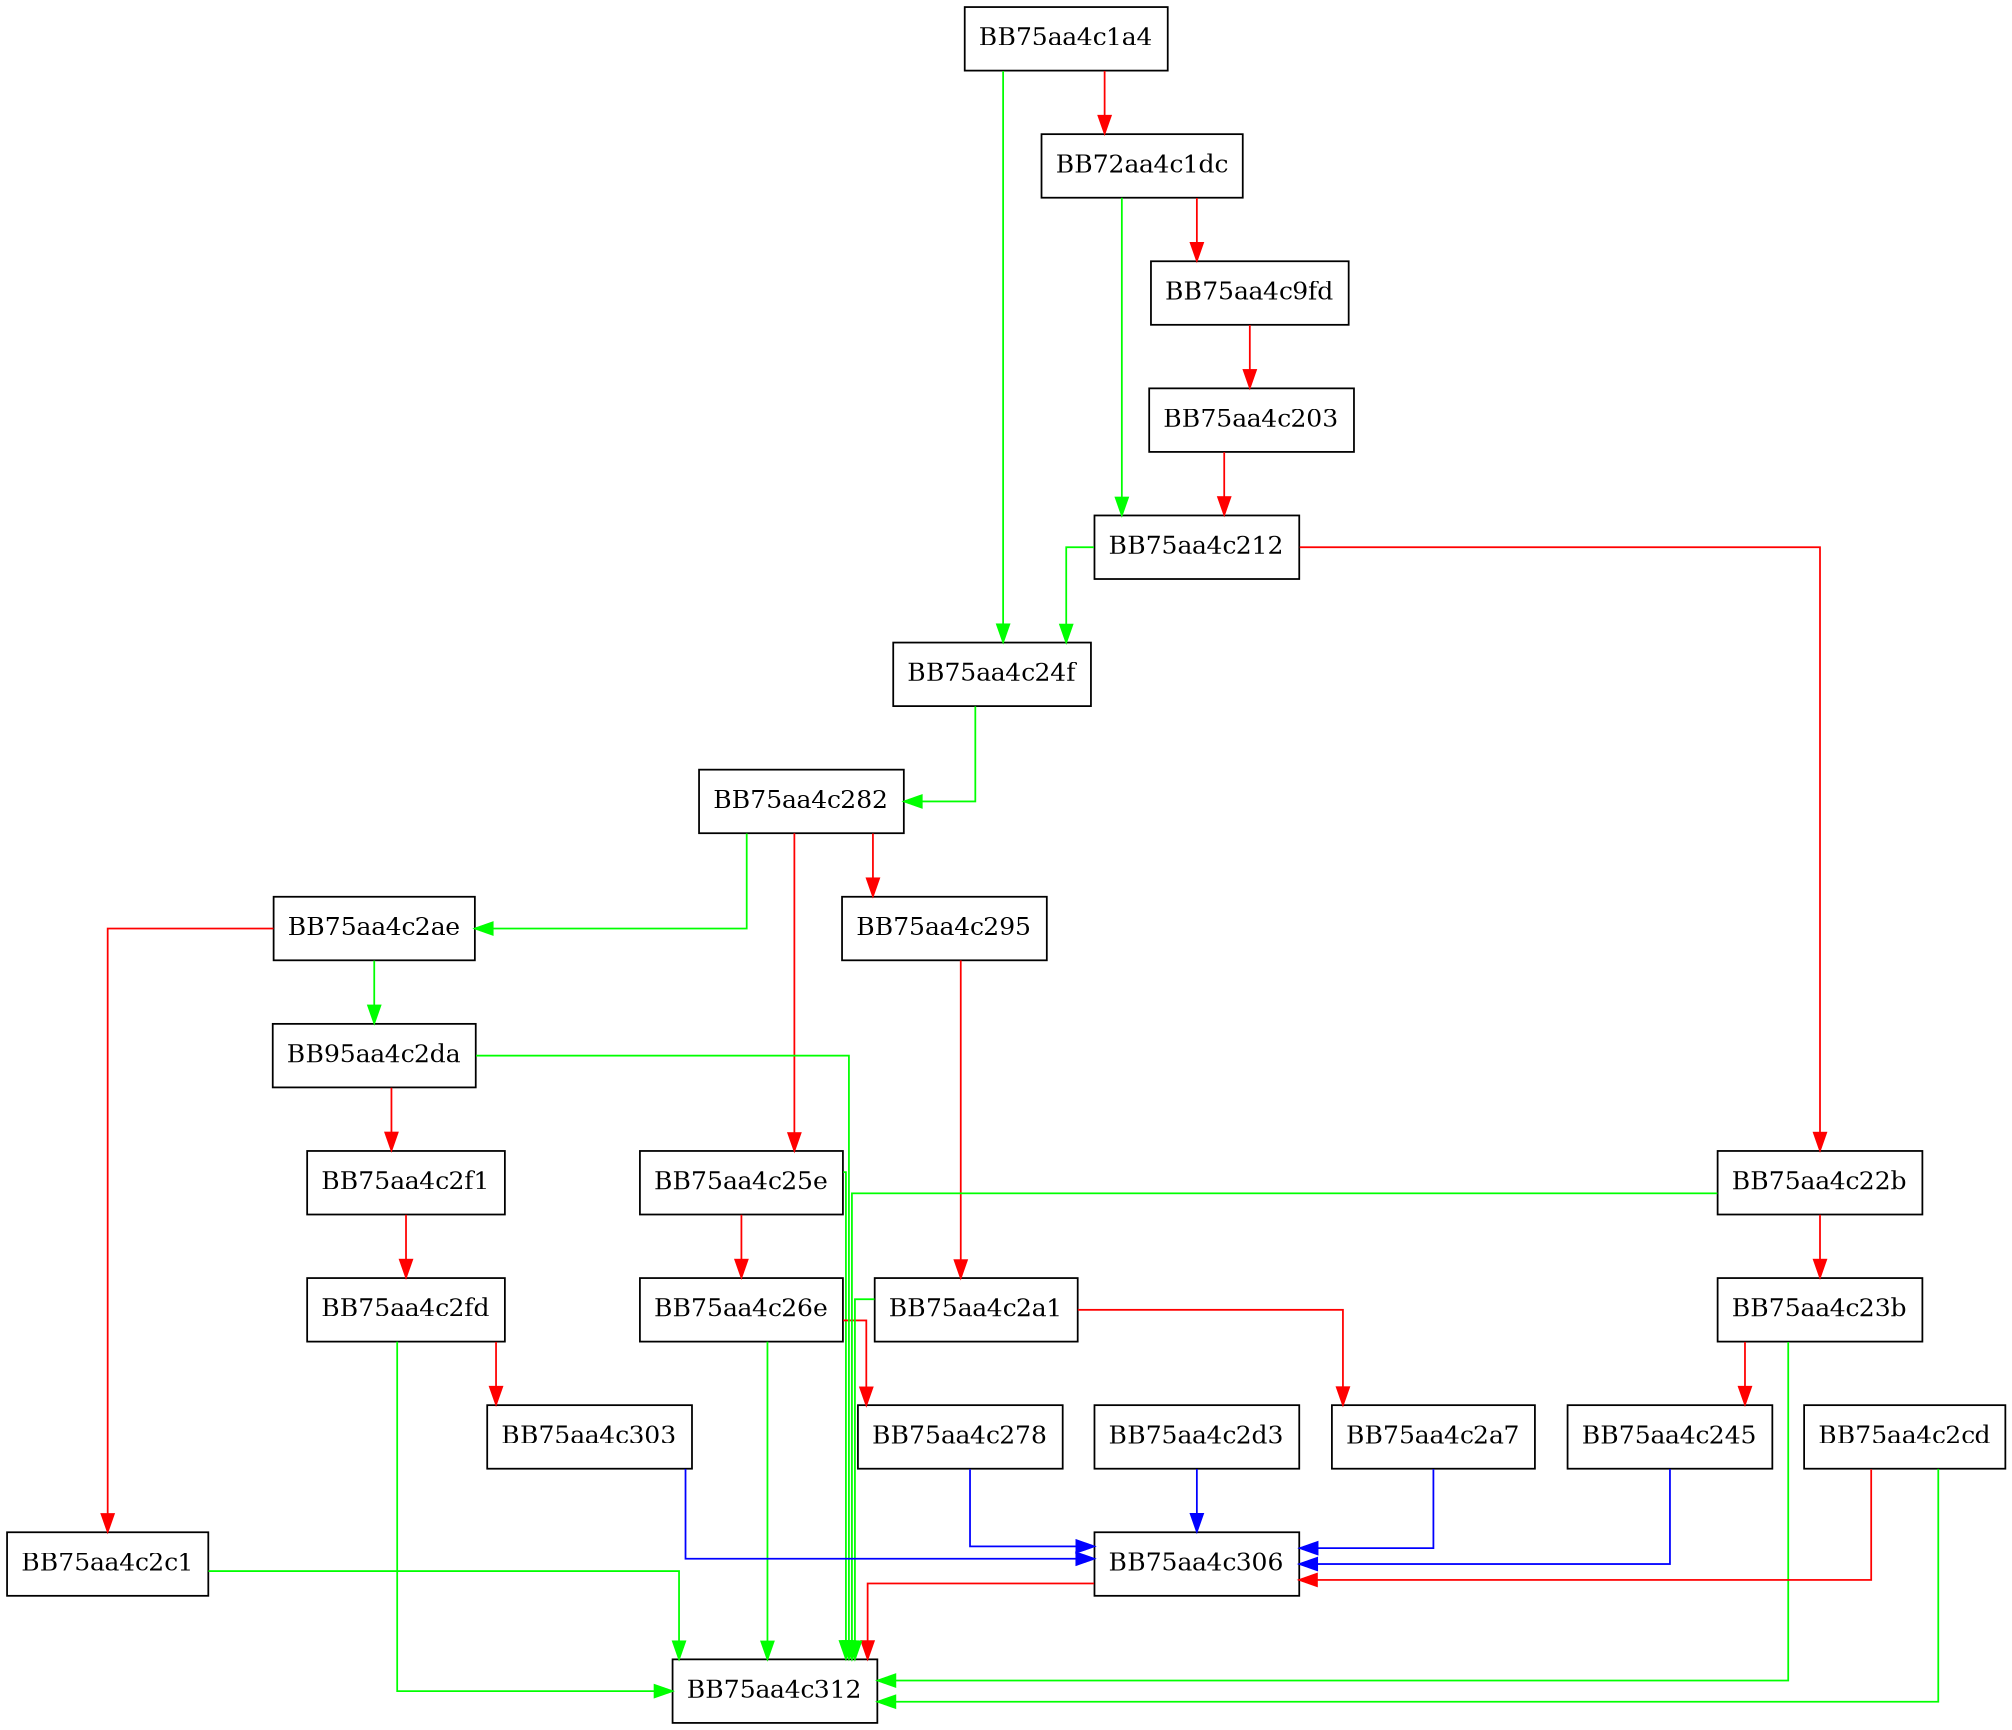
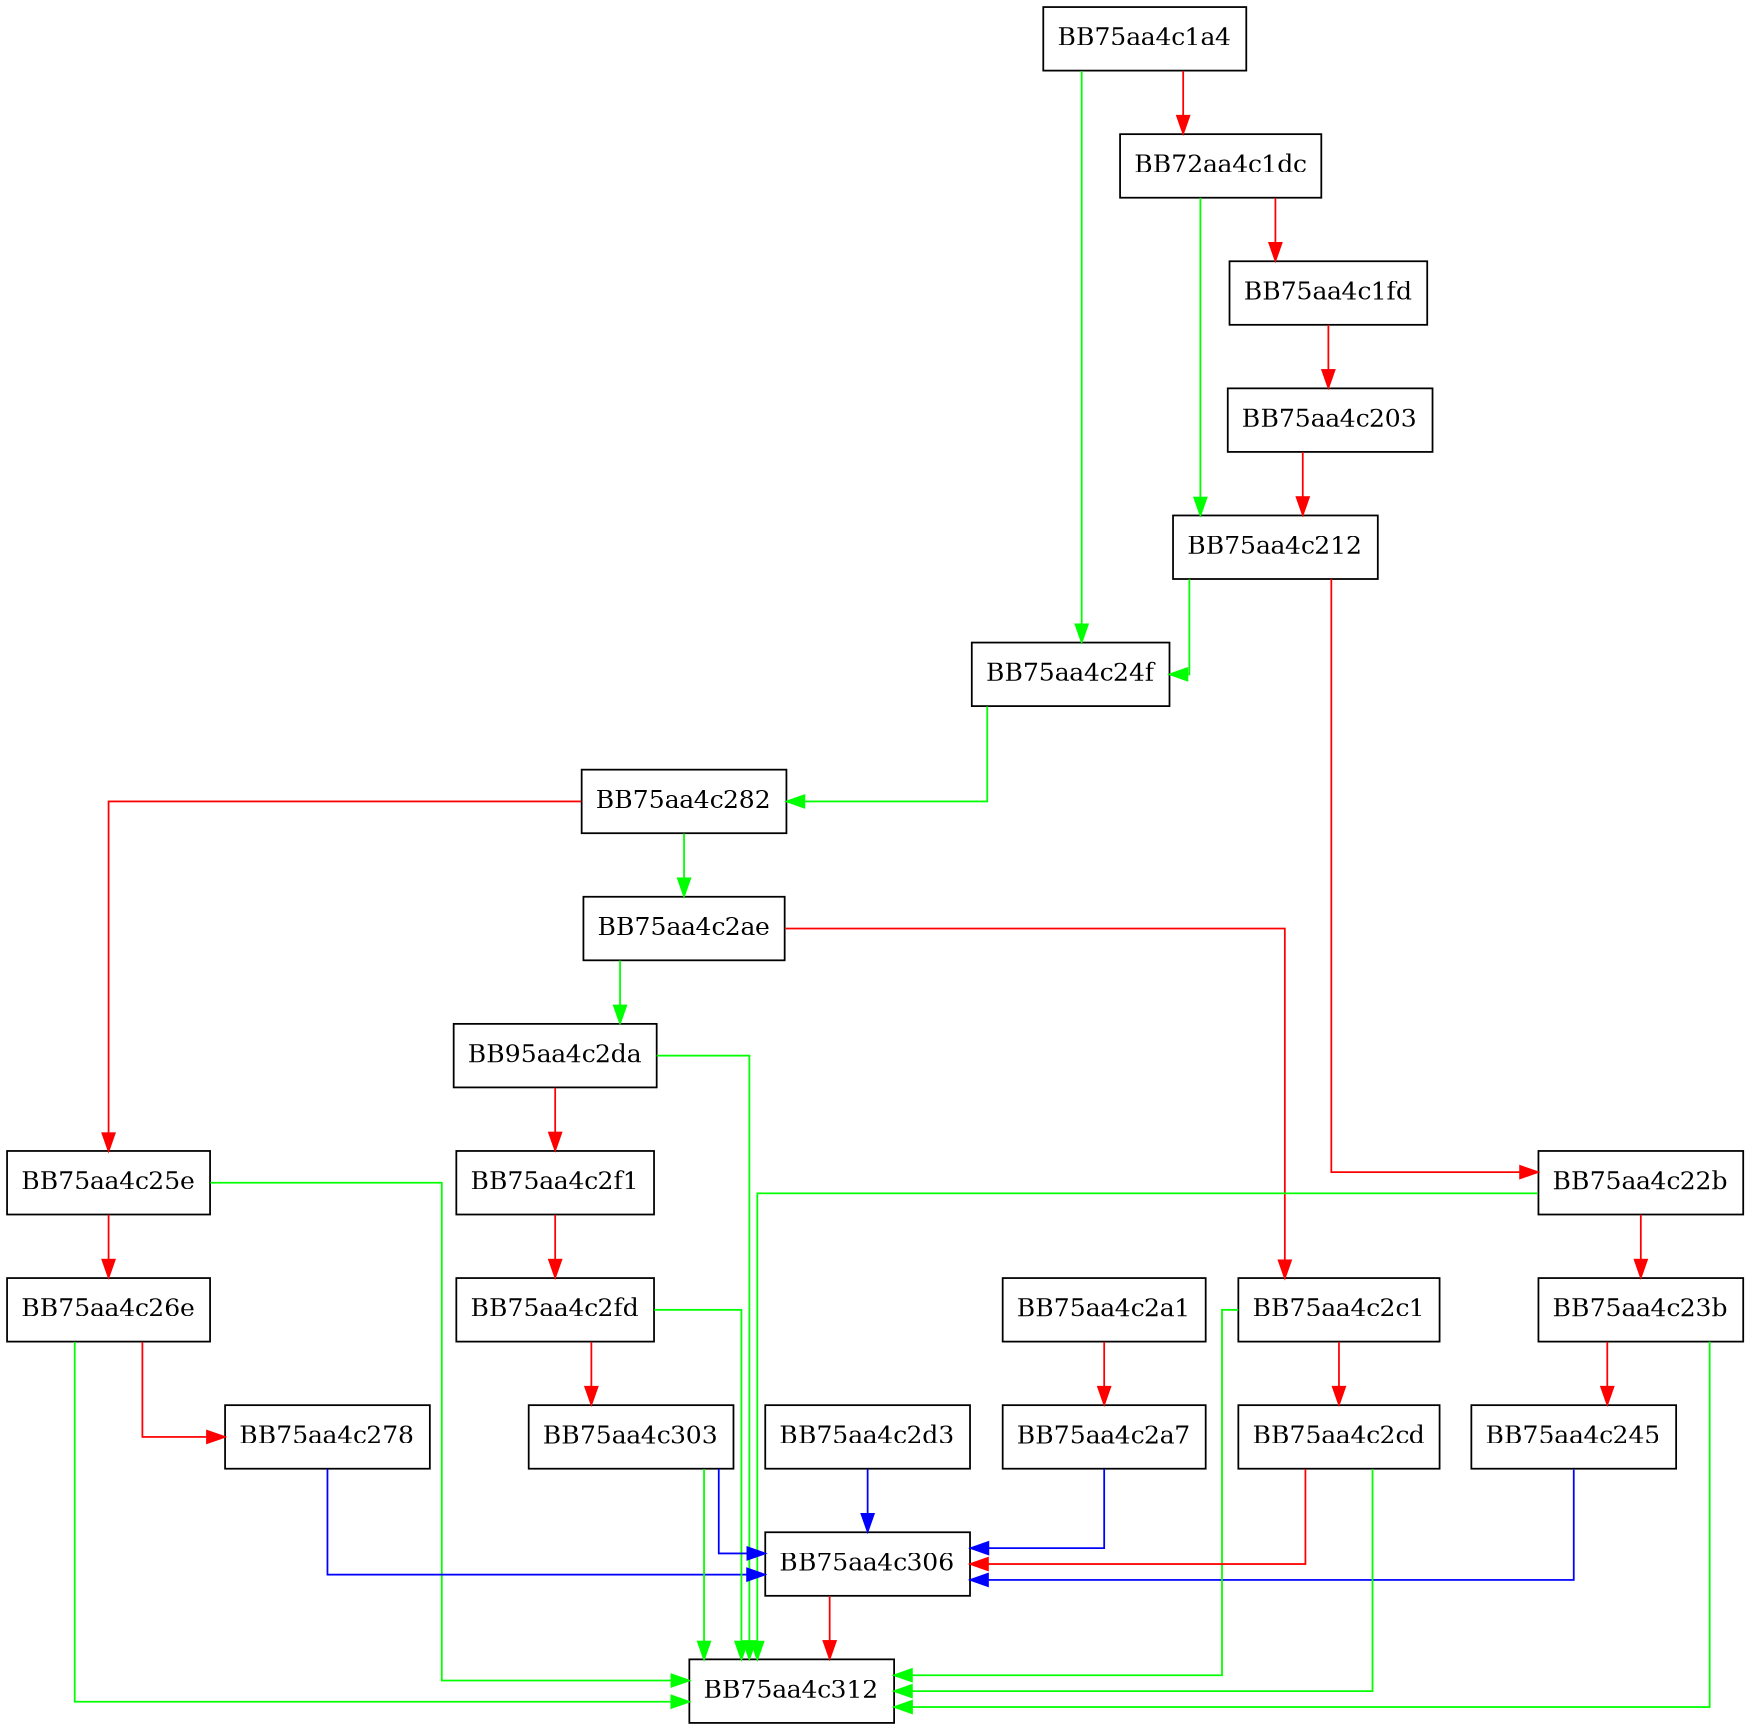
node "BB75aa4c9fd": label "BB75aa4c9fd" -> "BB75aa4c1fd"
node "BB75aa4c295": removed
edge "BB75aa4c2c1" -> "BB75aa4c2cd": added
edge "BB75aa4c2a1" -> "BB75aa4c312": now "BB75aa4c303" -> "BB75aa4c312"
